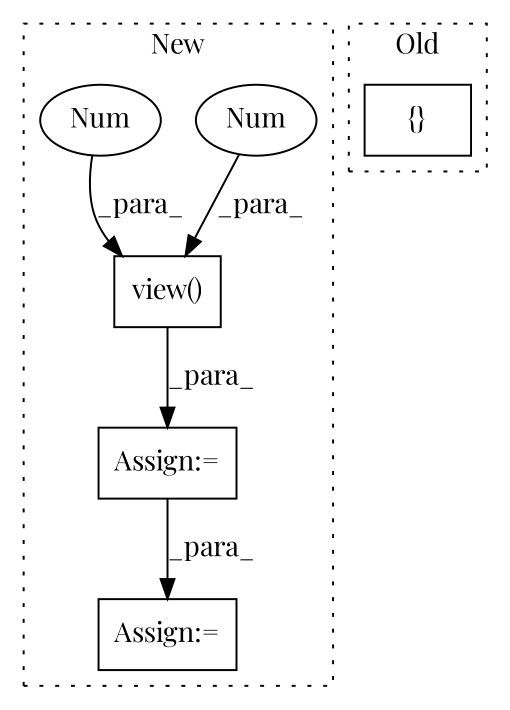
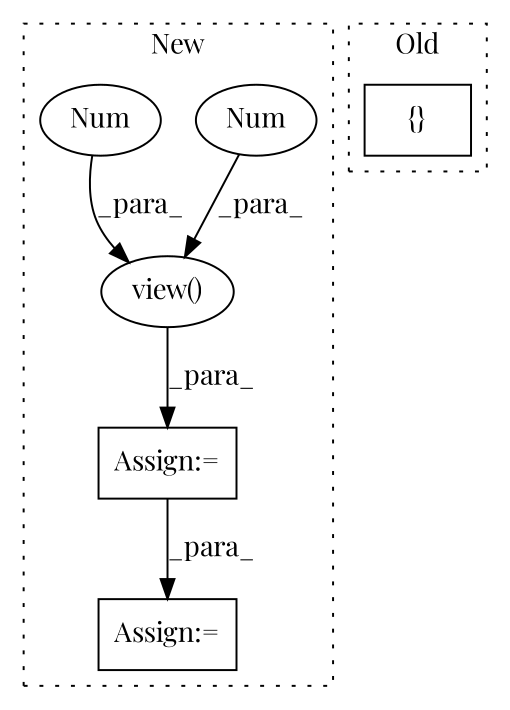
node "view()": shape box -> ellipse
